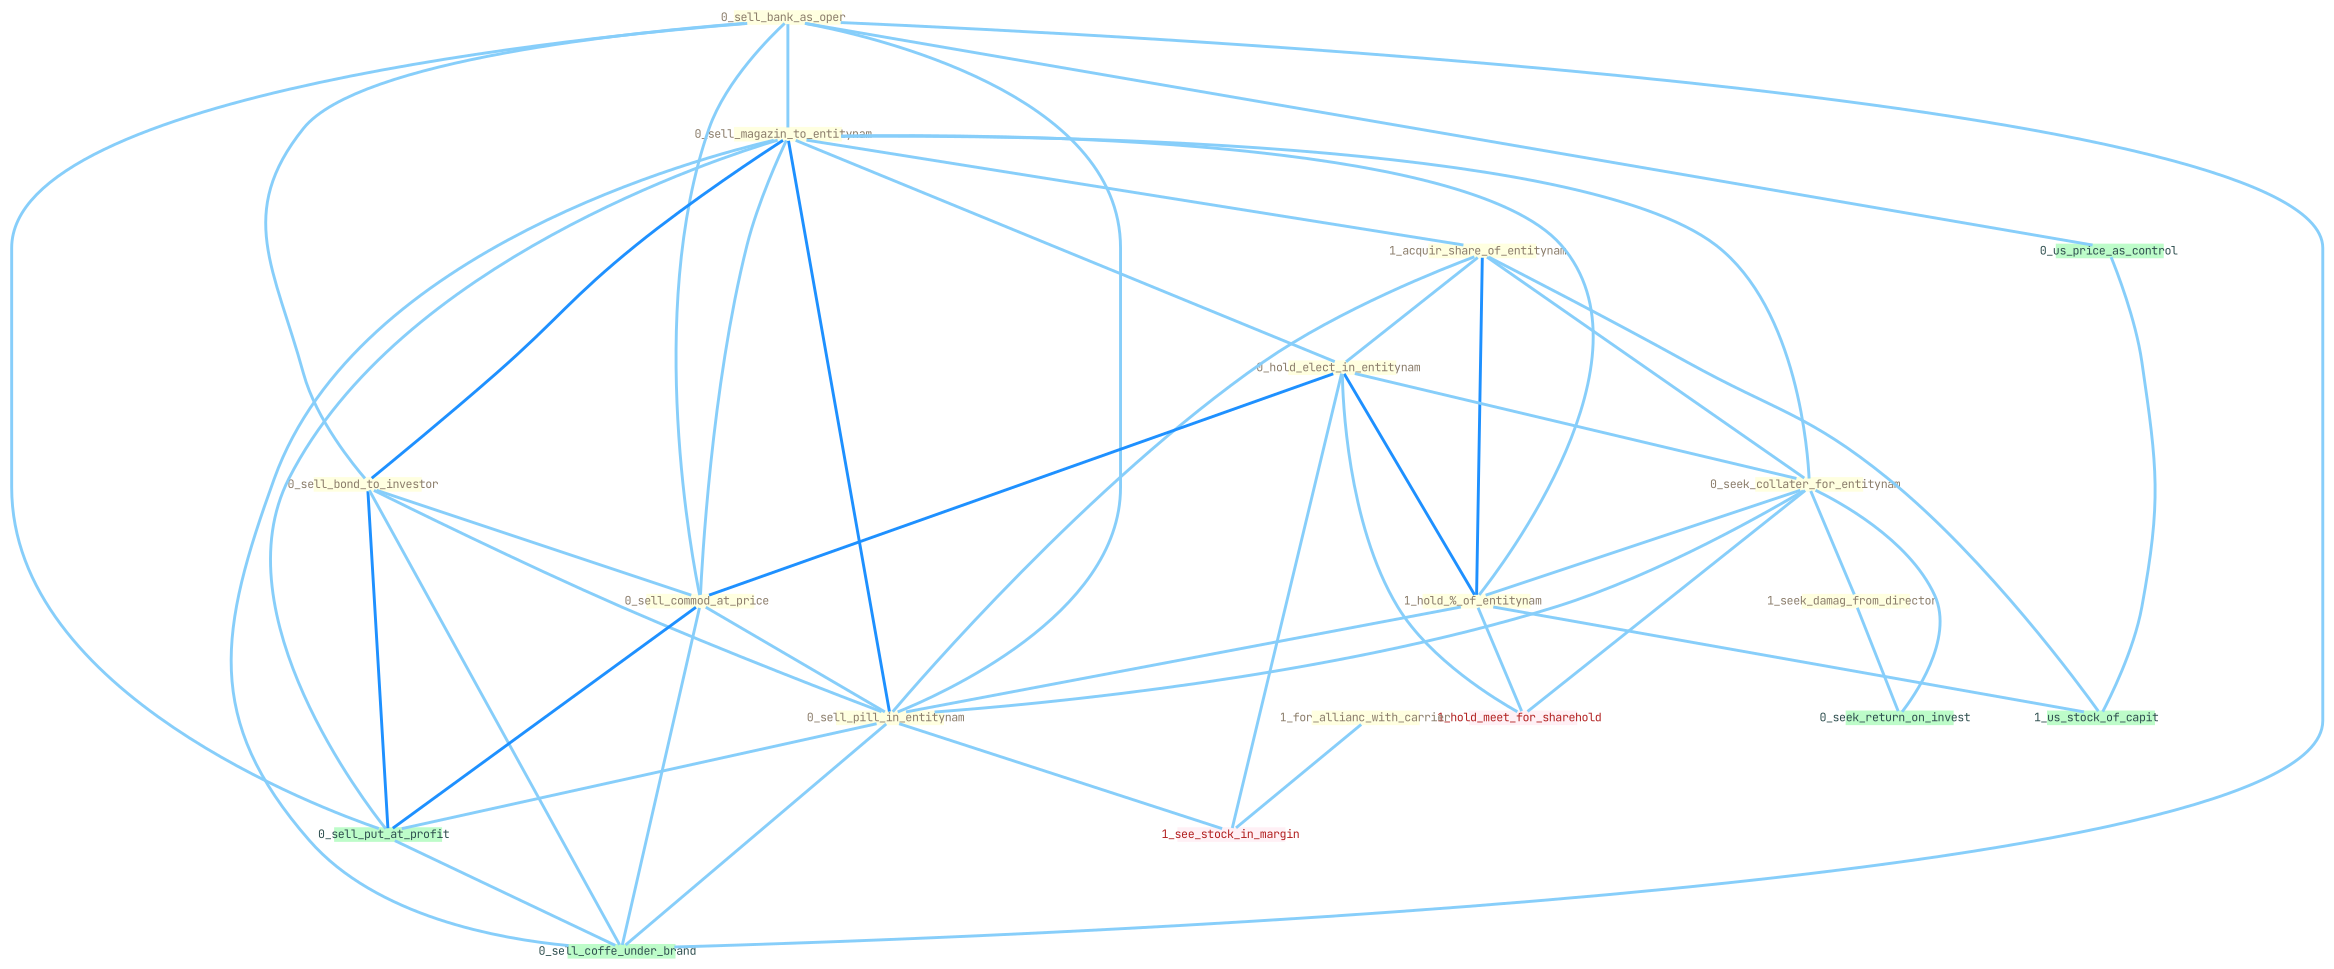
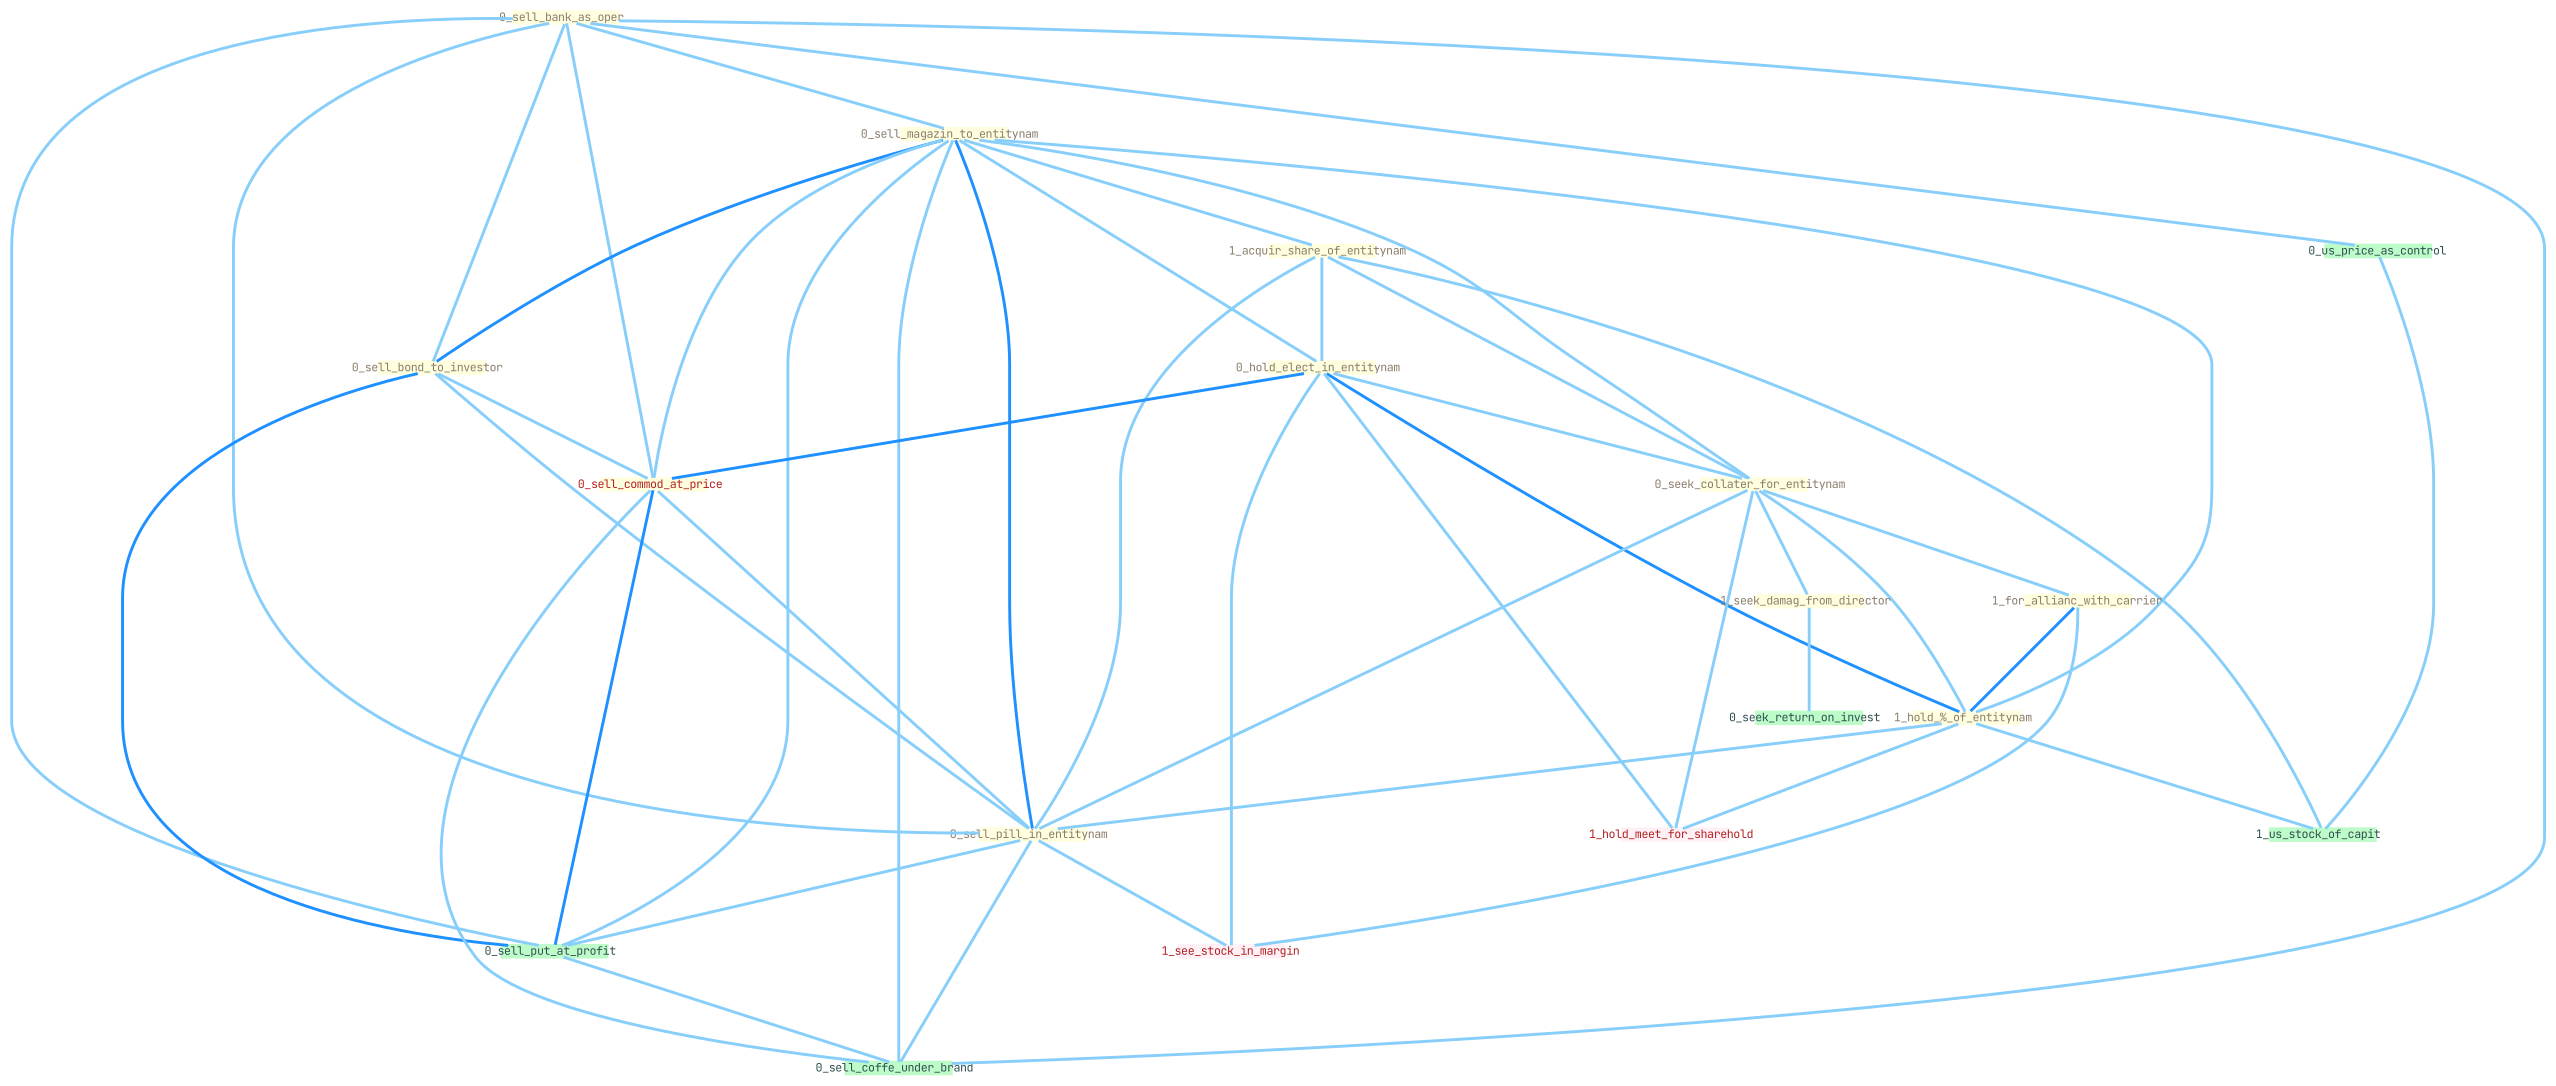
edge "1_acquir_share_of_entitynam" -- "1_hold_%_of_entitynam": now "1_for_allianc_with_carrier" -- "1_hold_%_of_entitynam"
edge "0_seek_collater_for_entitynam" -- "0_seek_return_on_invest": now "0_seek_collater_for_entitynam" -- "1_for_allianc_with_carrier"
node "0_sell_commod_at_price": fontcolor #8b7d6b -> #b22222
edge "0_sell_bond_to_investor" -- "0_sell_coffe_under_brand": removed
